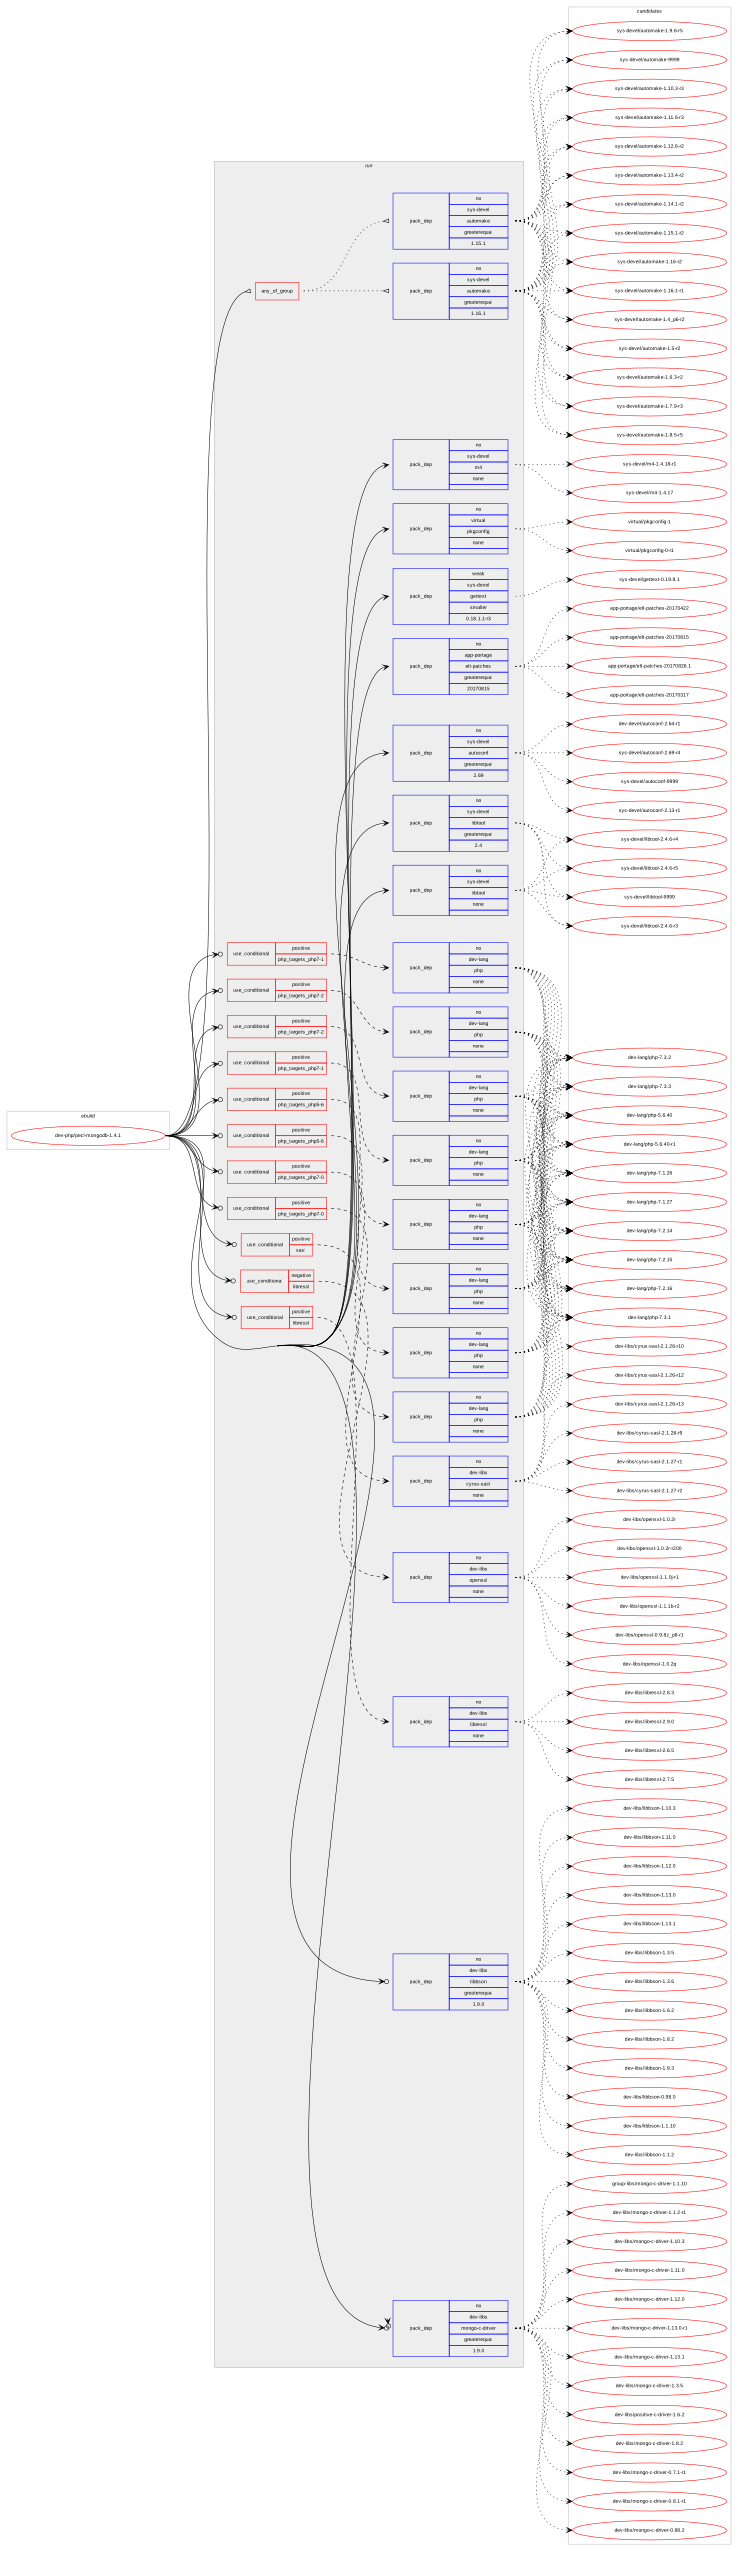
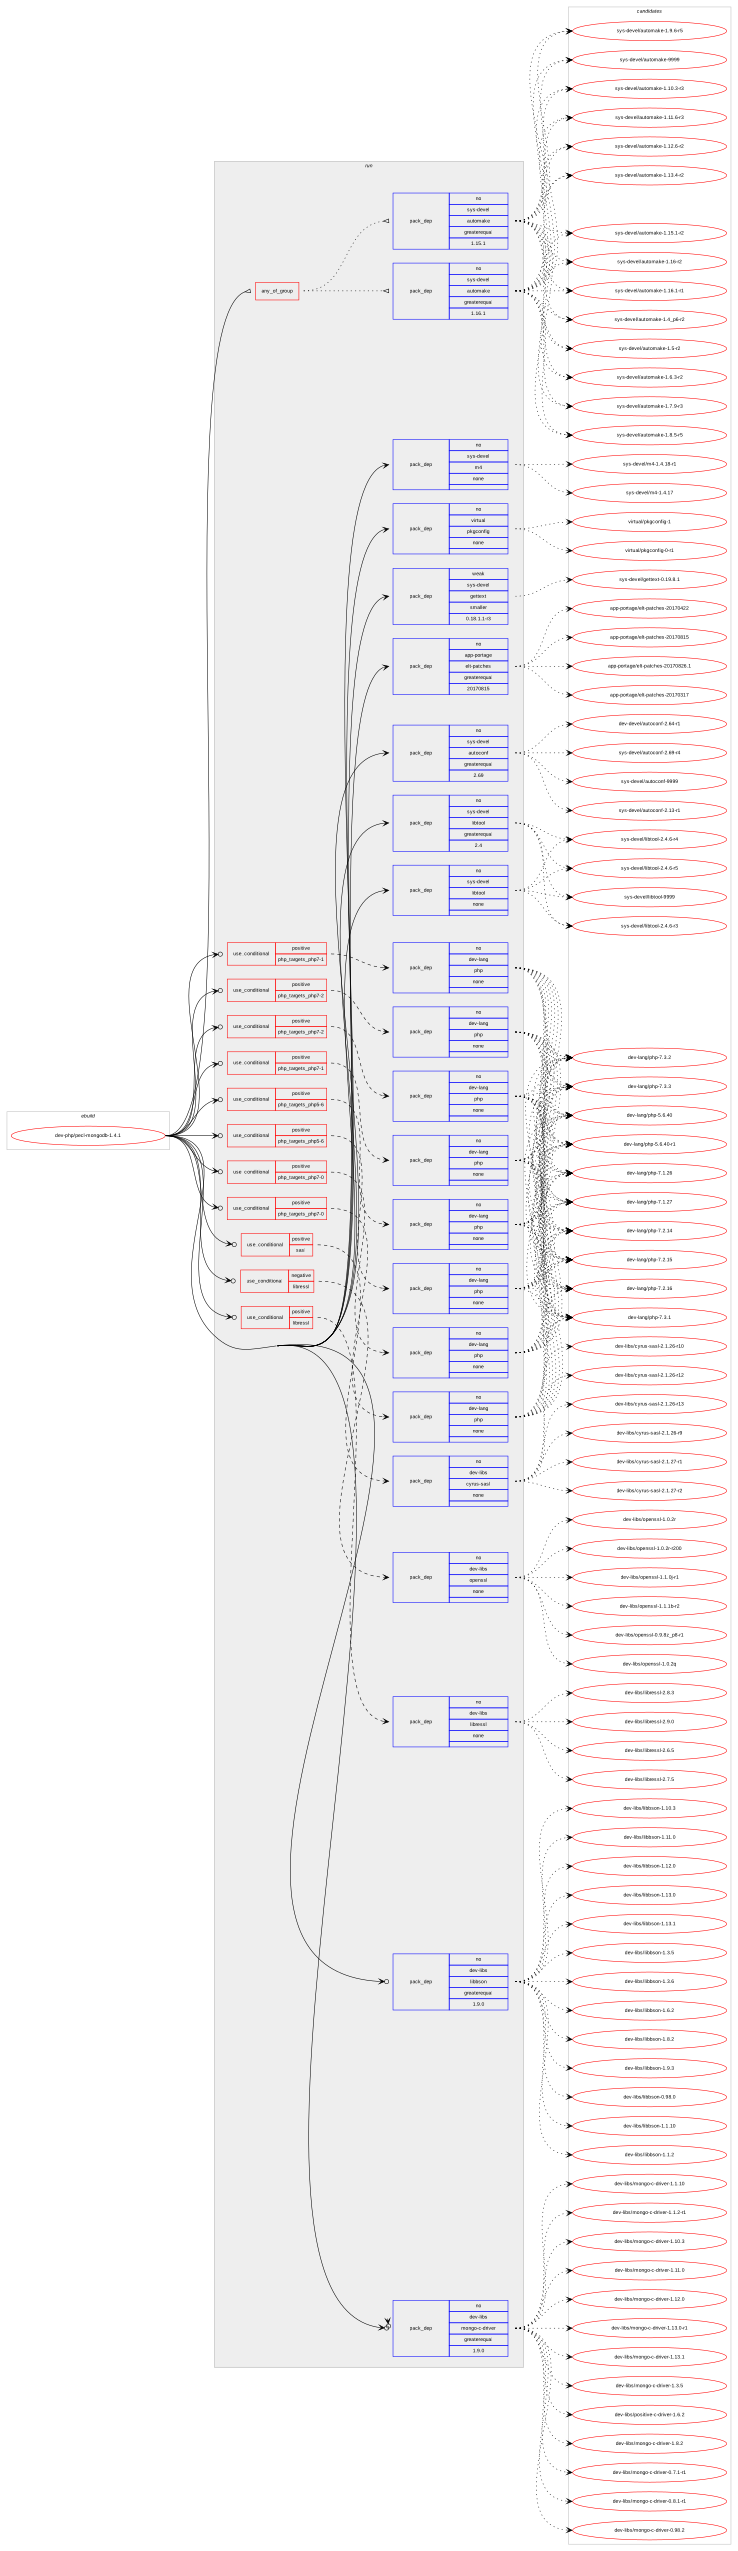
node "sys-devel/automake-1.14.1-r2": removed
node "group-libs/mongo-c-driver-1.1.10": label "group-libs/mongo-c-driver-1.1.10" -> "dev-libs/mongo-c-driver-1.1.10"
